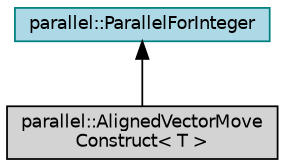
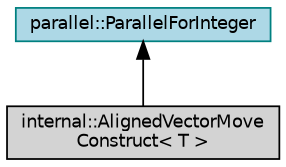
node "parallel::AlignedVectorMove Construct< T >": label "parallel::AlignedVectorMove Construct< T >" -> "internal::AlignedVectorMove Construct< T >"
